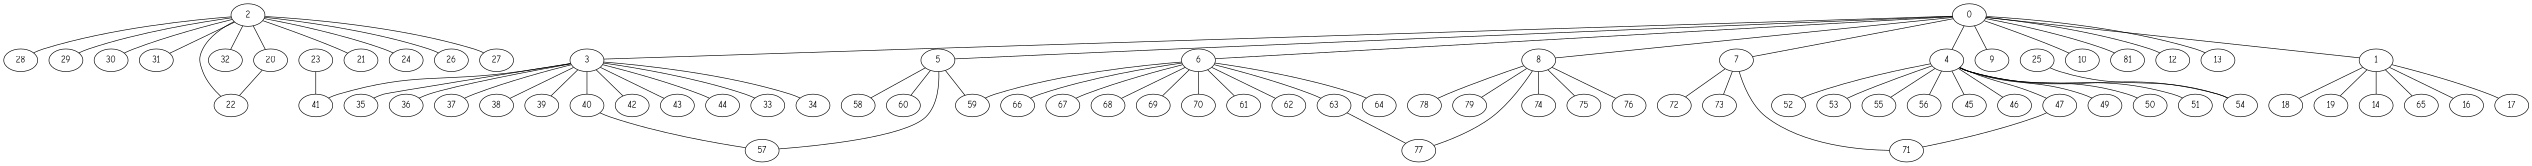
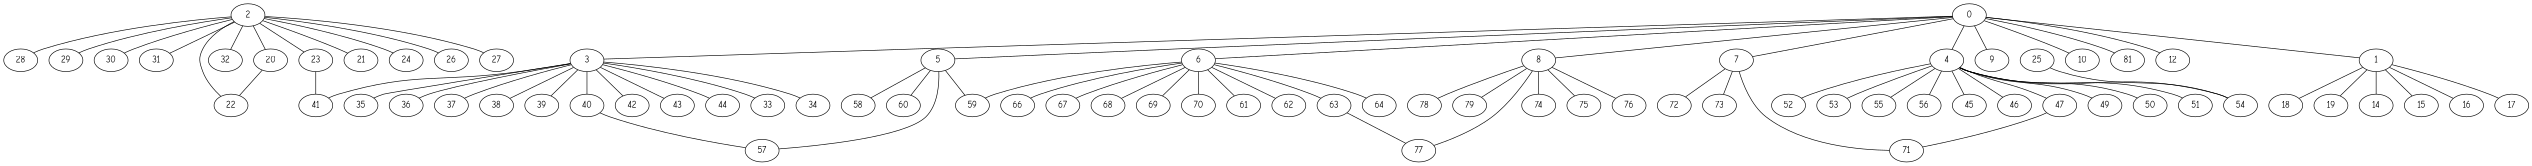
edge "2" -- "23": added
node "13": removed
node "65": label "65" -> "15"
